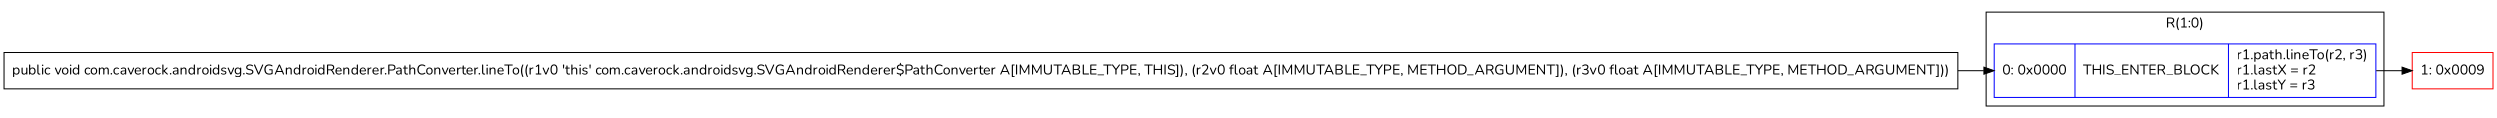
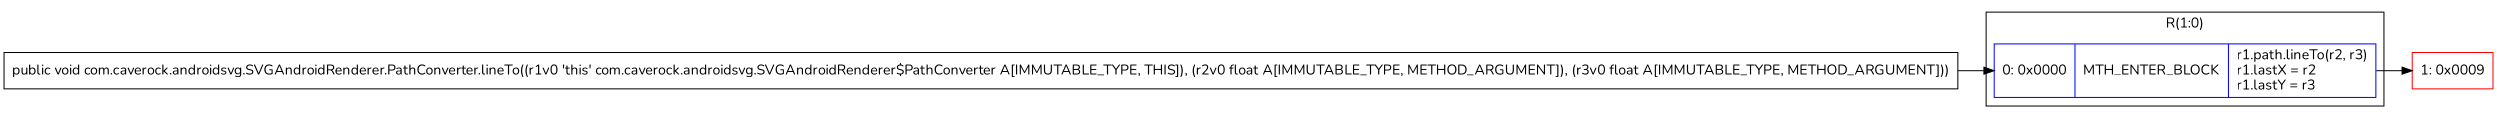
node "0: 0x0000": text "THIS_ENTER_BLOCK" -> "MTH_ENTER_BLOCK"
